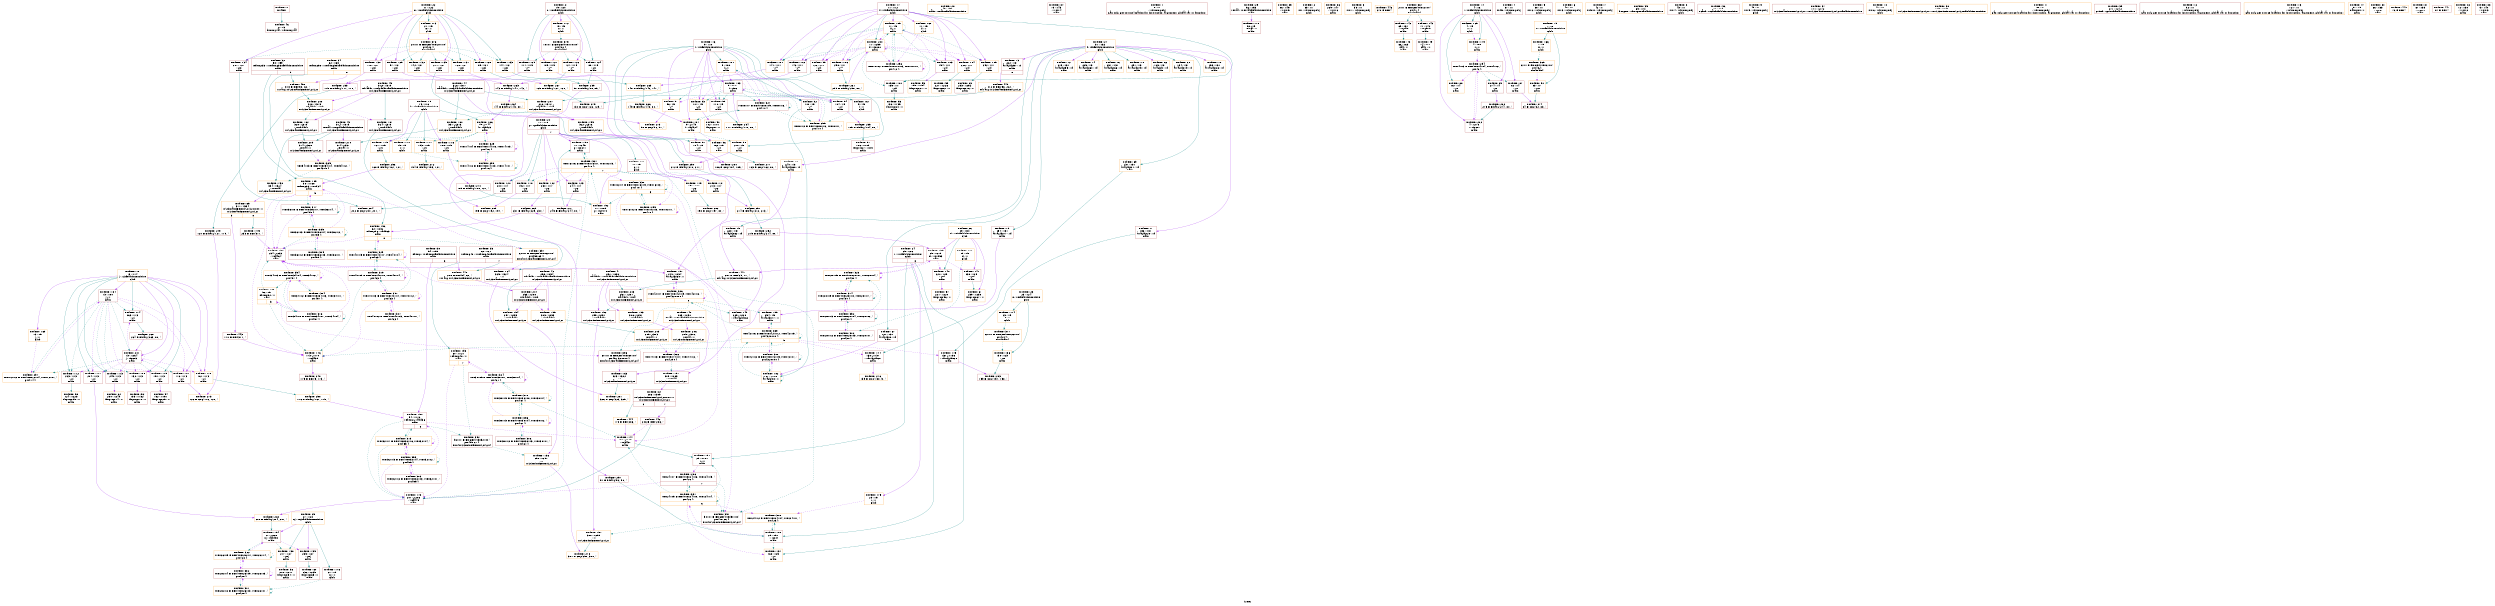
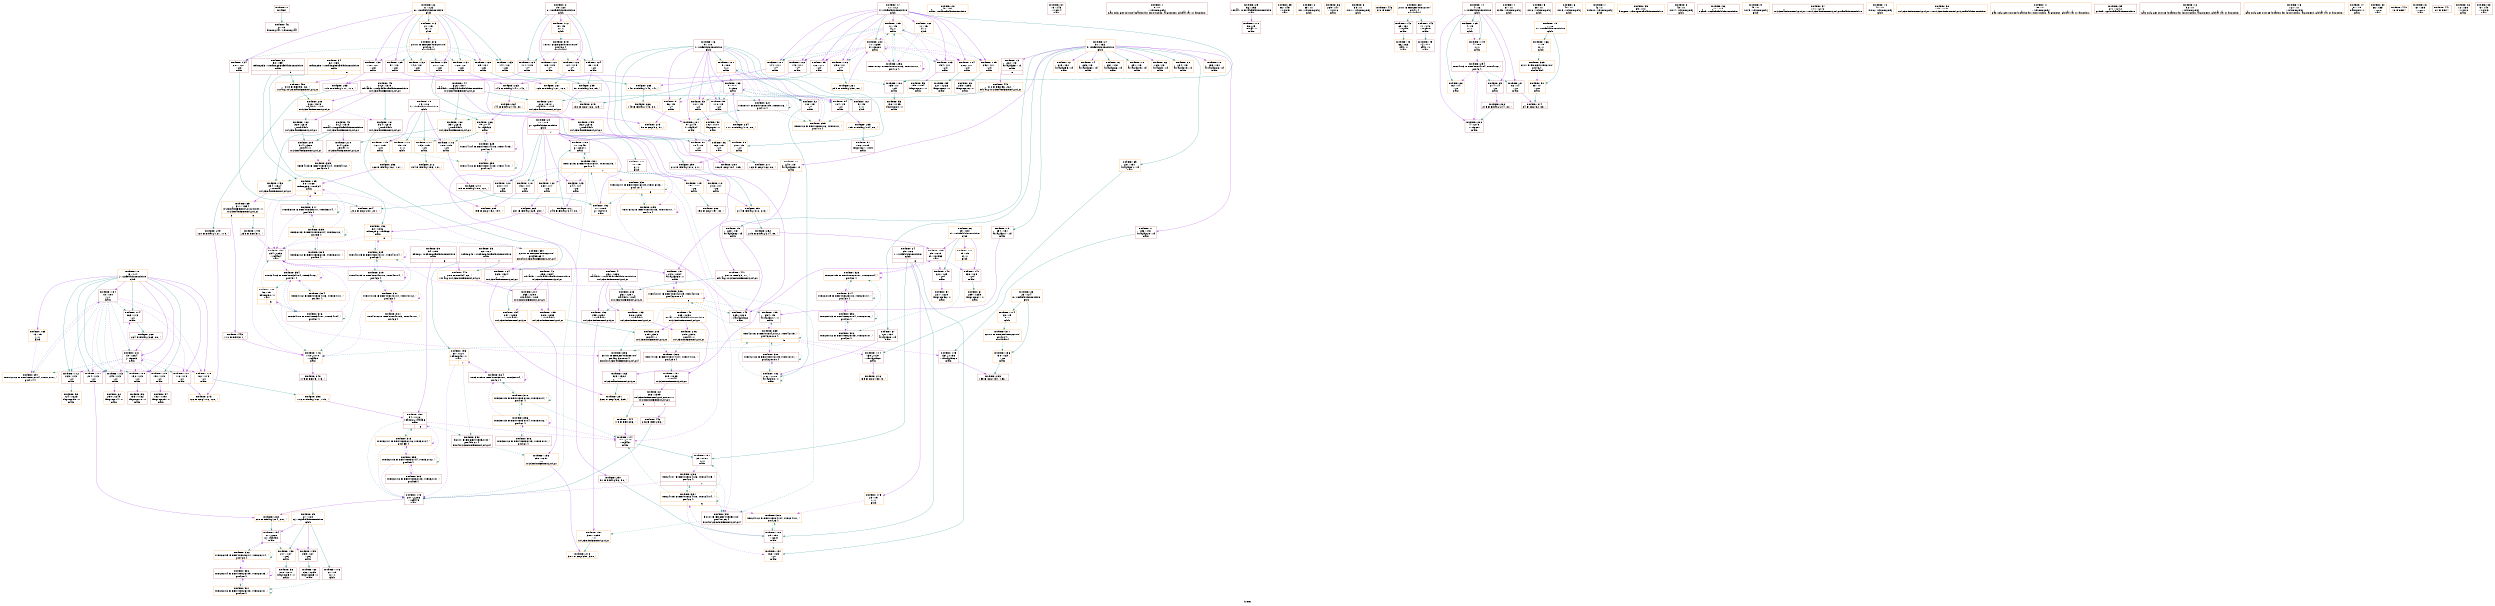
edge "NodeID: 200" -> "NodeID: 100": now "NodeID: 181" -> "NodeID: 100"
edge "NodeID: 26" -> "NodeID: 61": now "NodeID: 26" -> "NodeID: 177"
edge "NodeID: 354" -> "NodeID: 150": reversed
edge "NodeID: 24" -> "NodeID: 447": now "NodeID: 24" -> "NodeID: 149"
edge "NodeID: 442" -> "NodeID: 147": now "NodeID: 356" -> "NodeID: 147"
